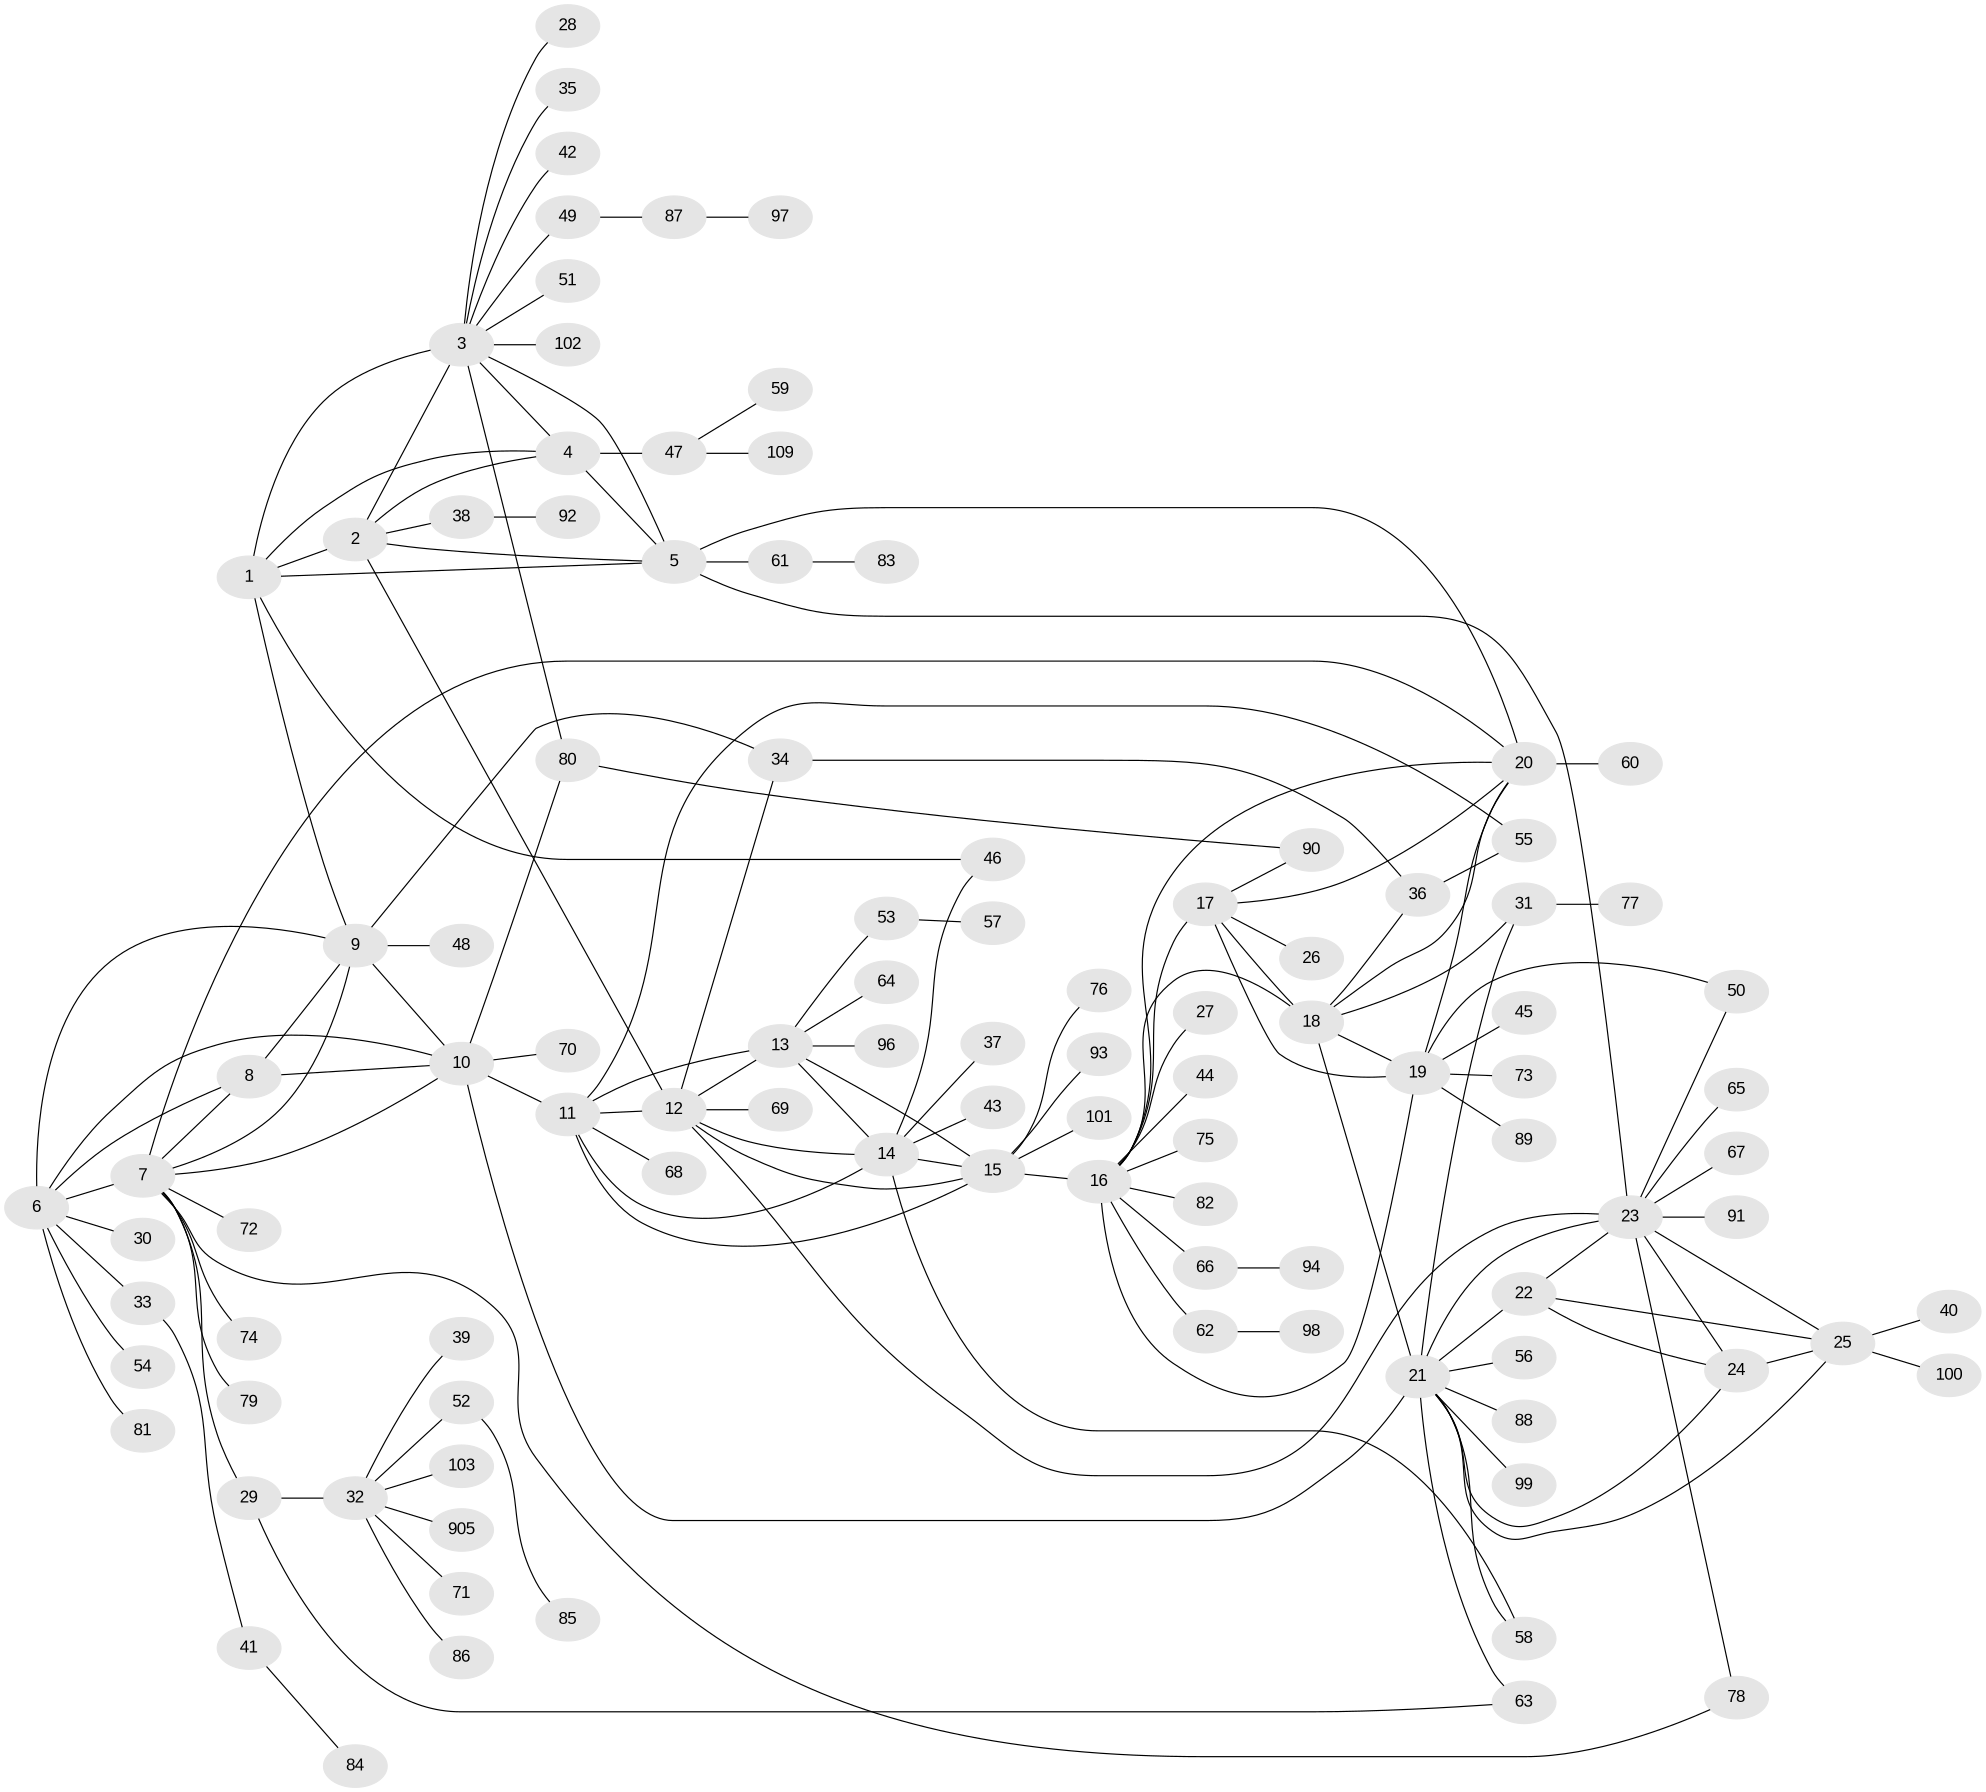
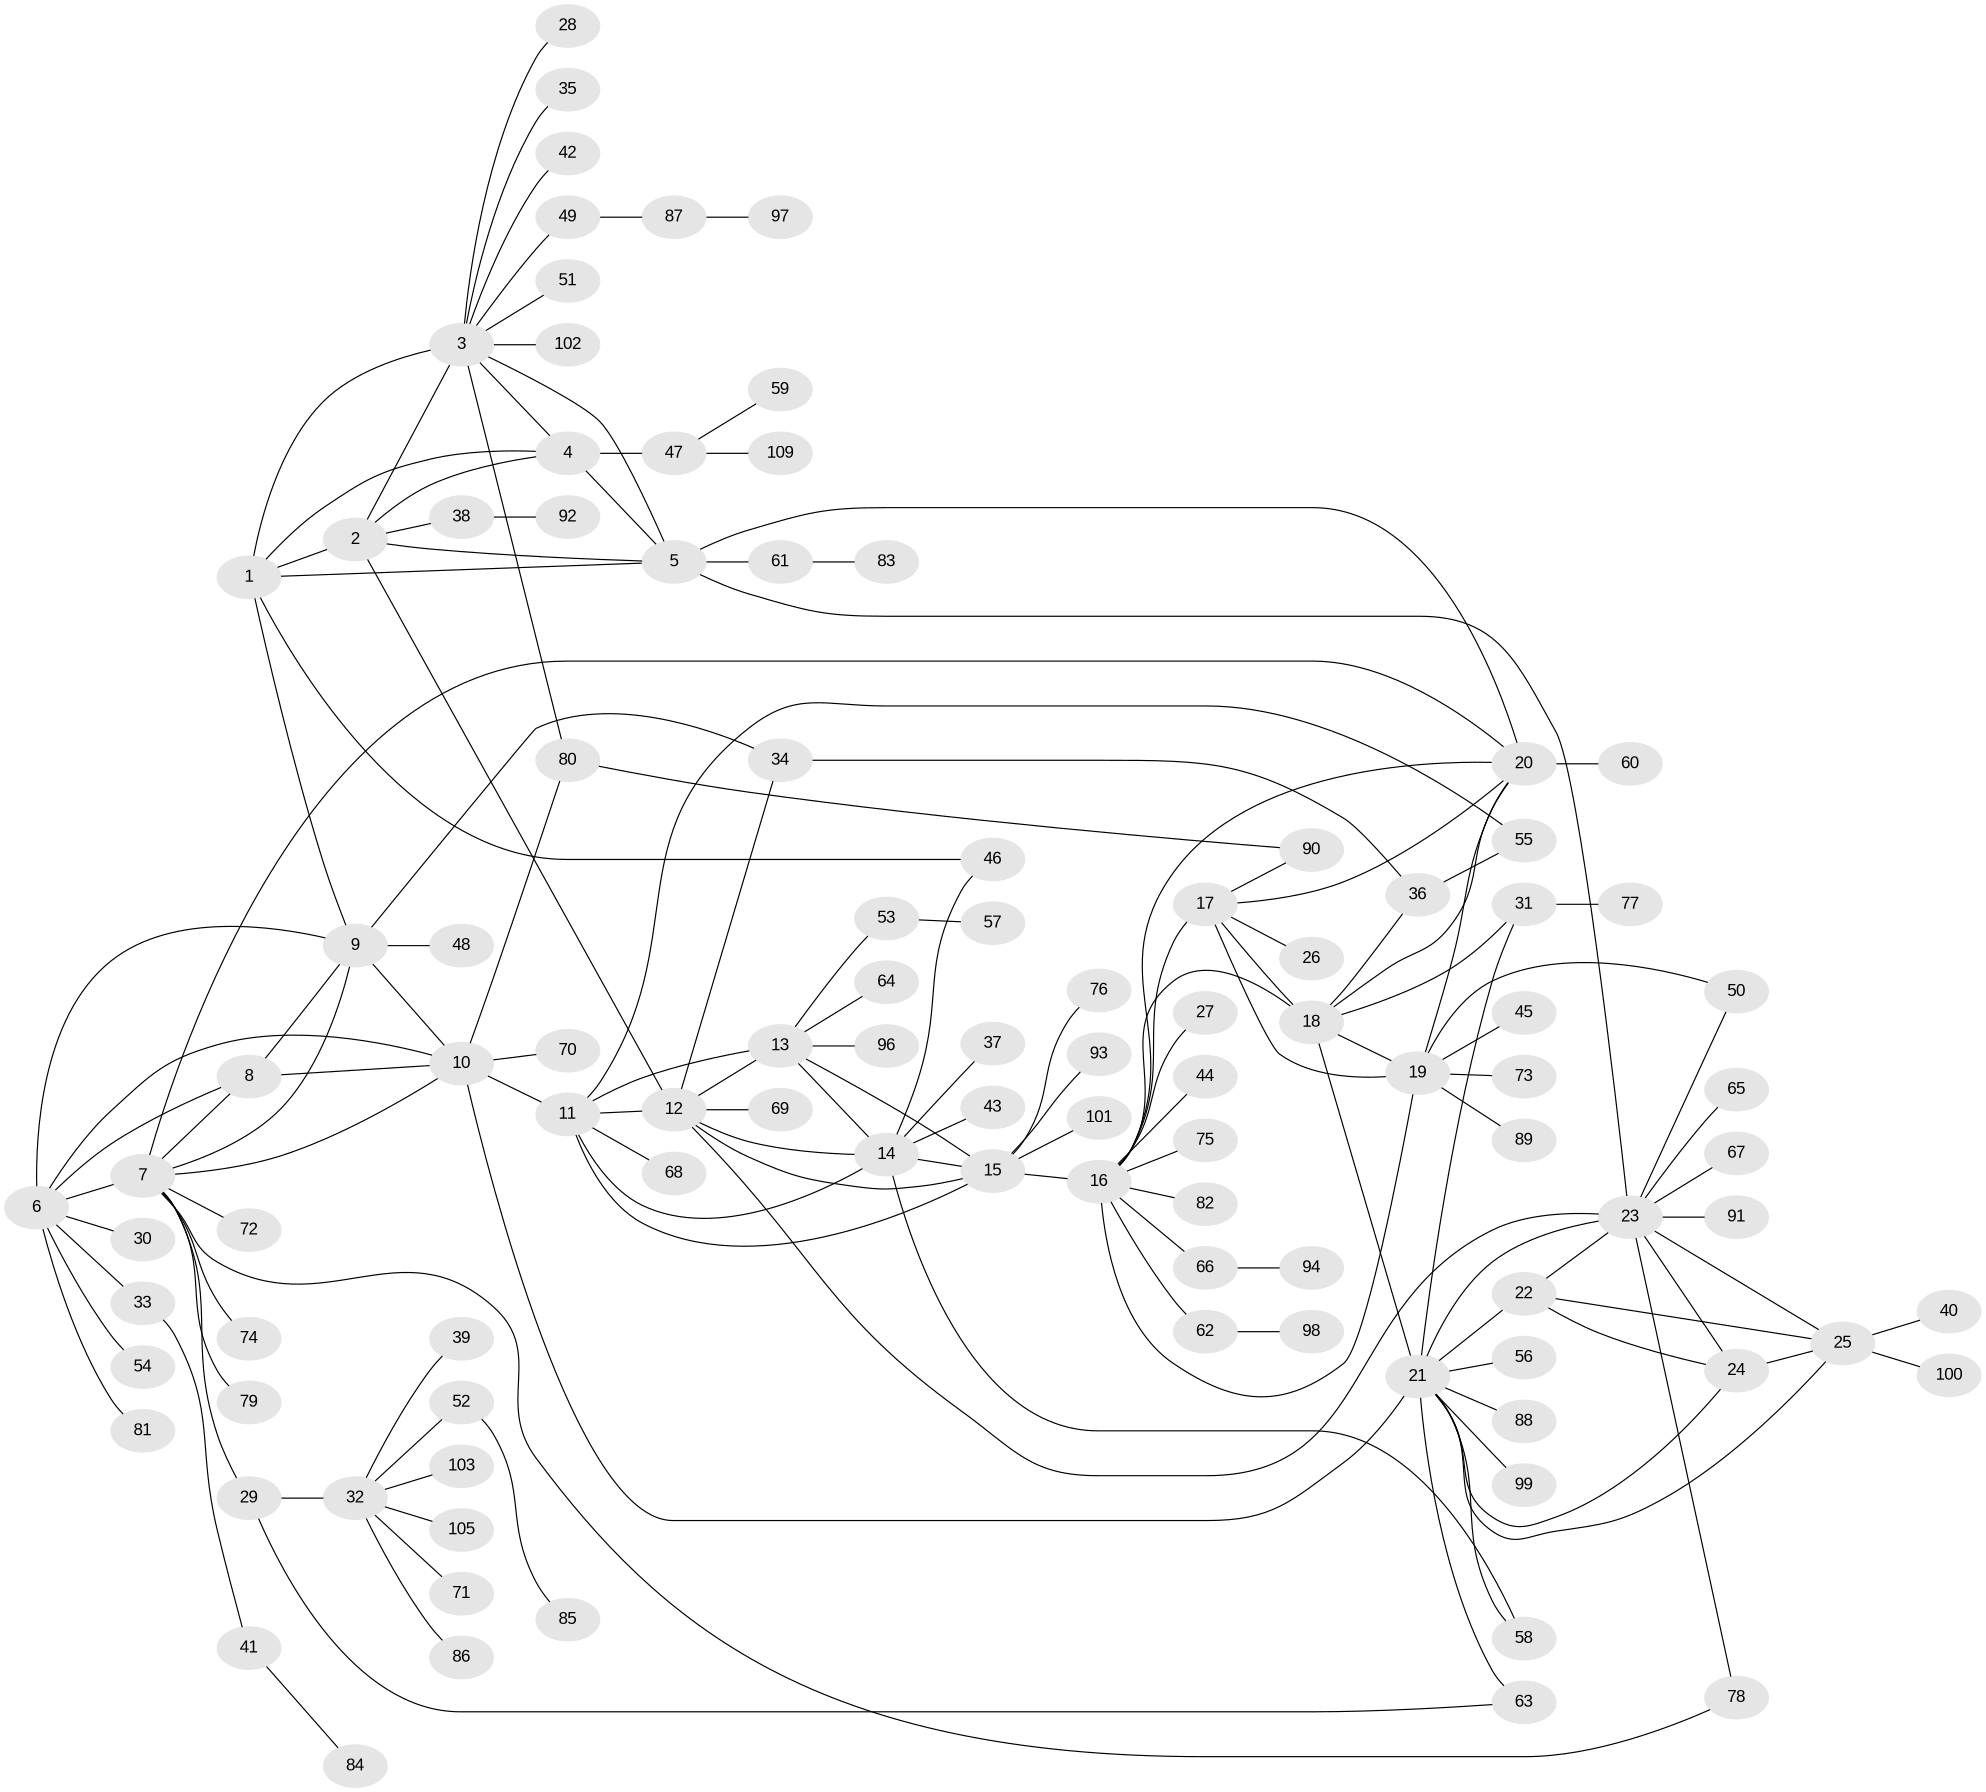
node "905": label "905" -> "105"
